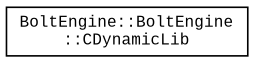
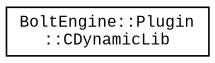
node "BoltEngine::BoltEngine ::CDynamicLib": label "BoltEngine::BoltEngine ::CDynamicLib" -> "BoltEngine::Plugin ::CDynamicLib"
